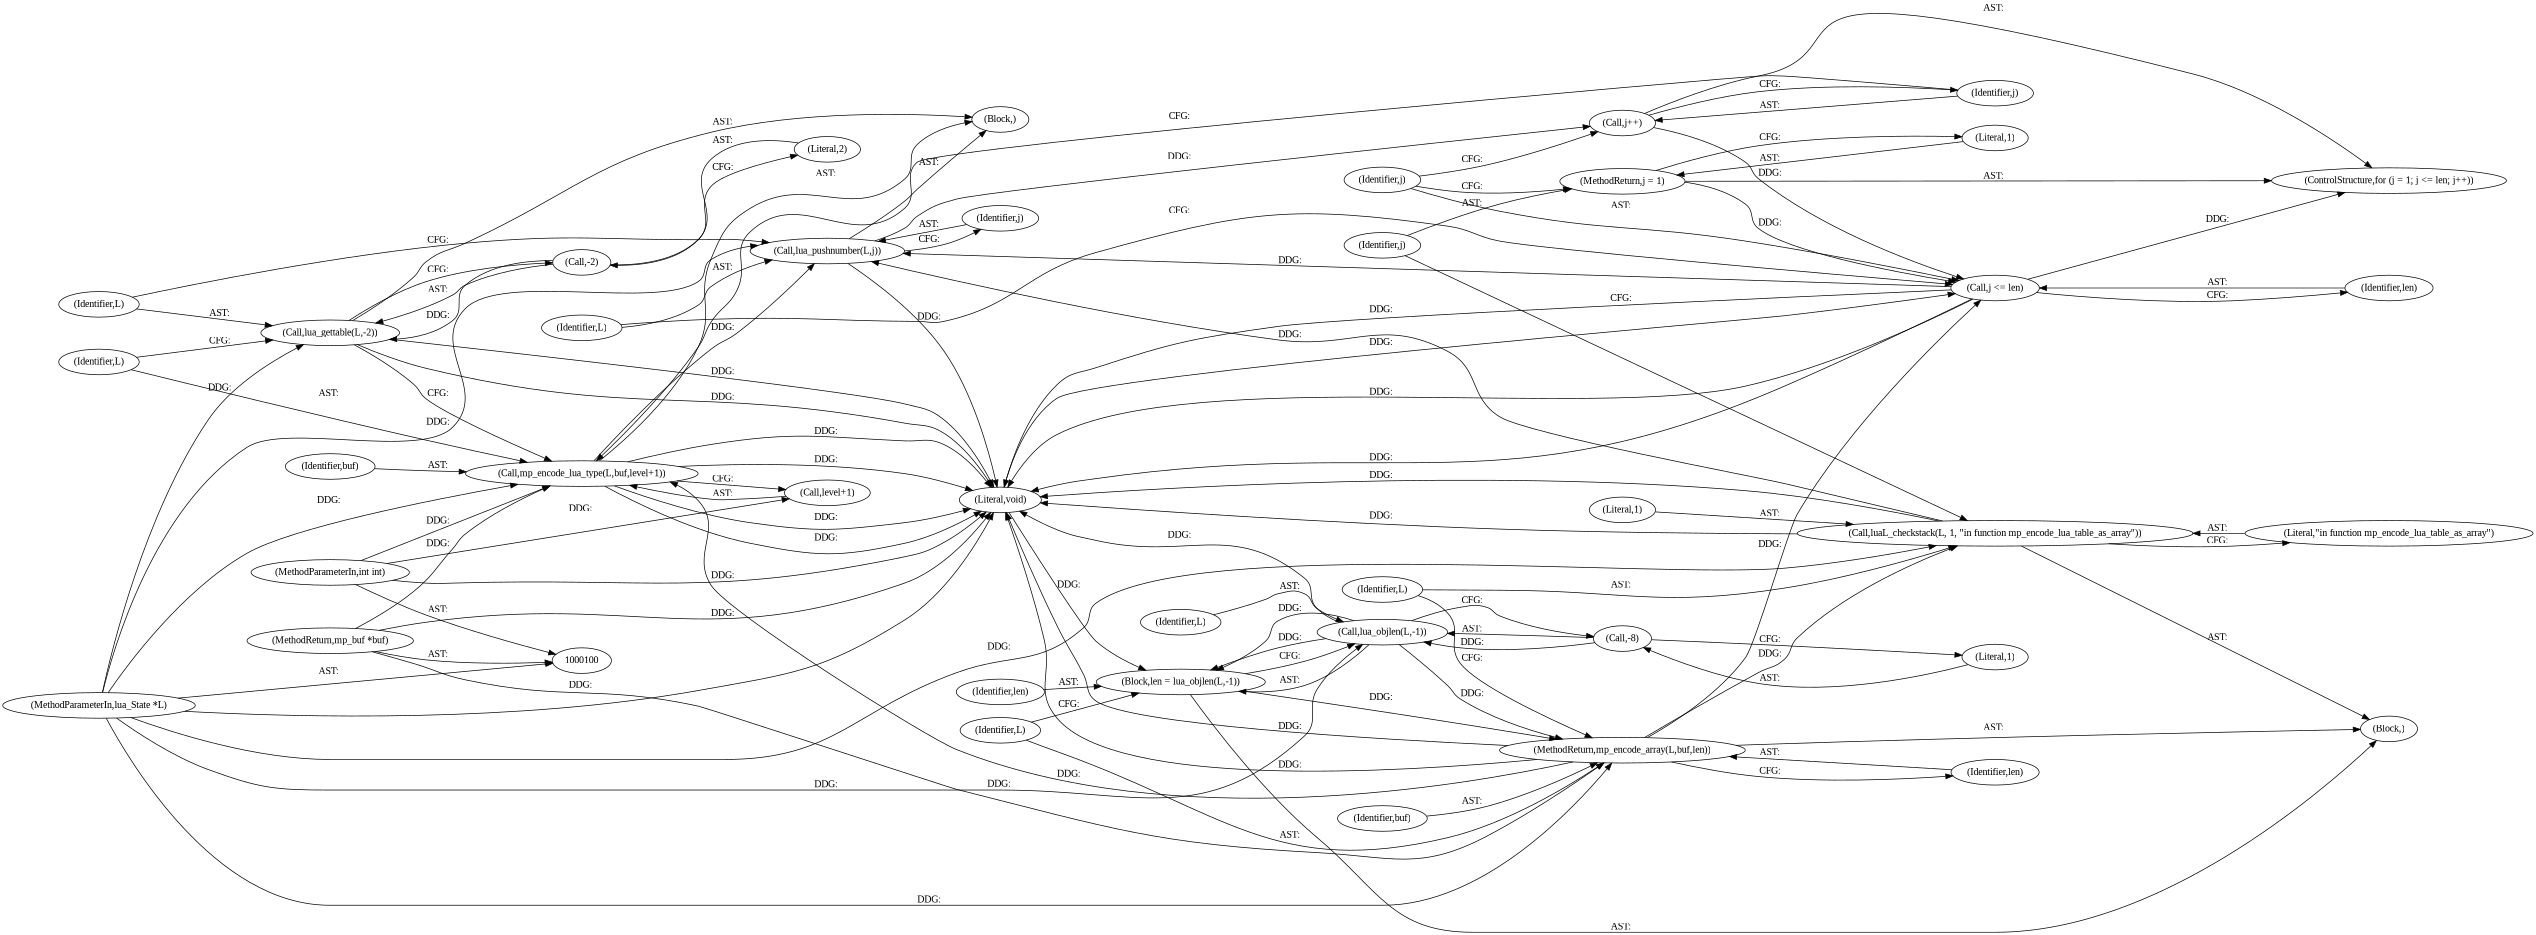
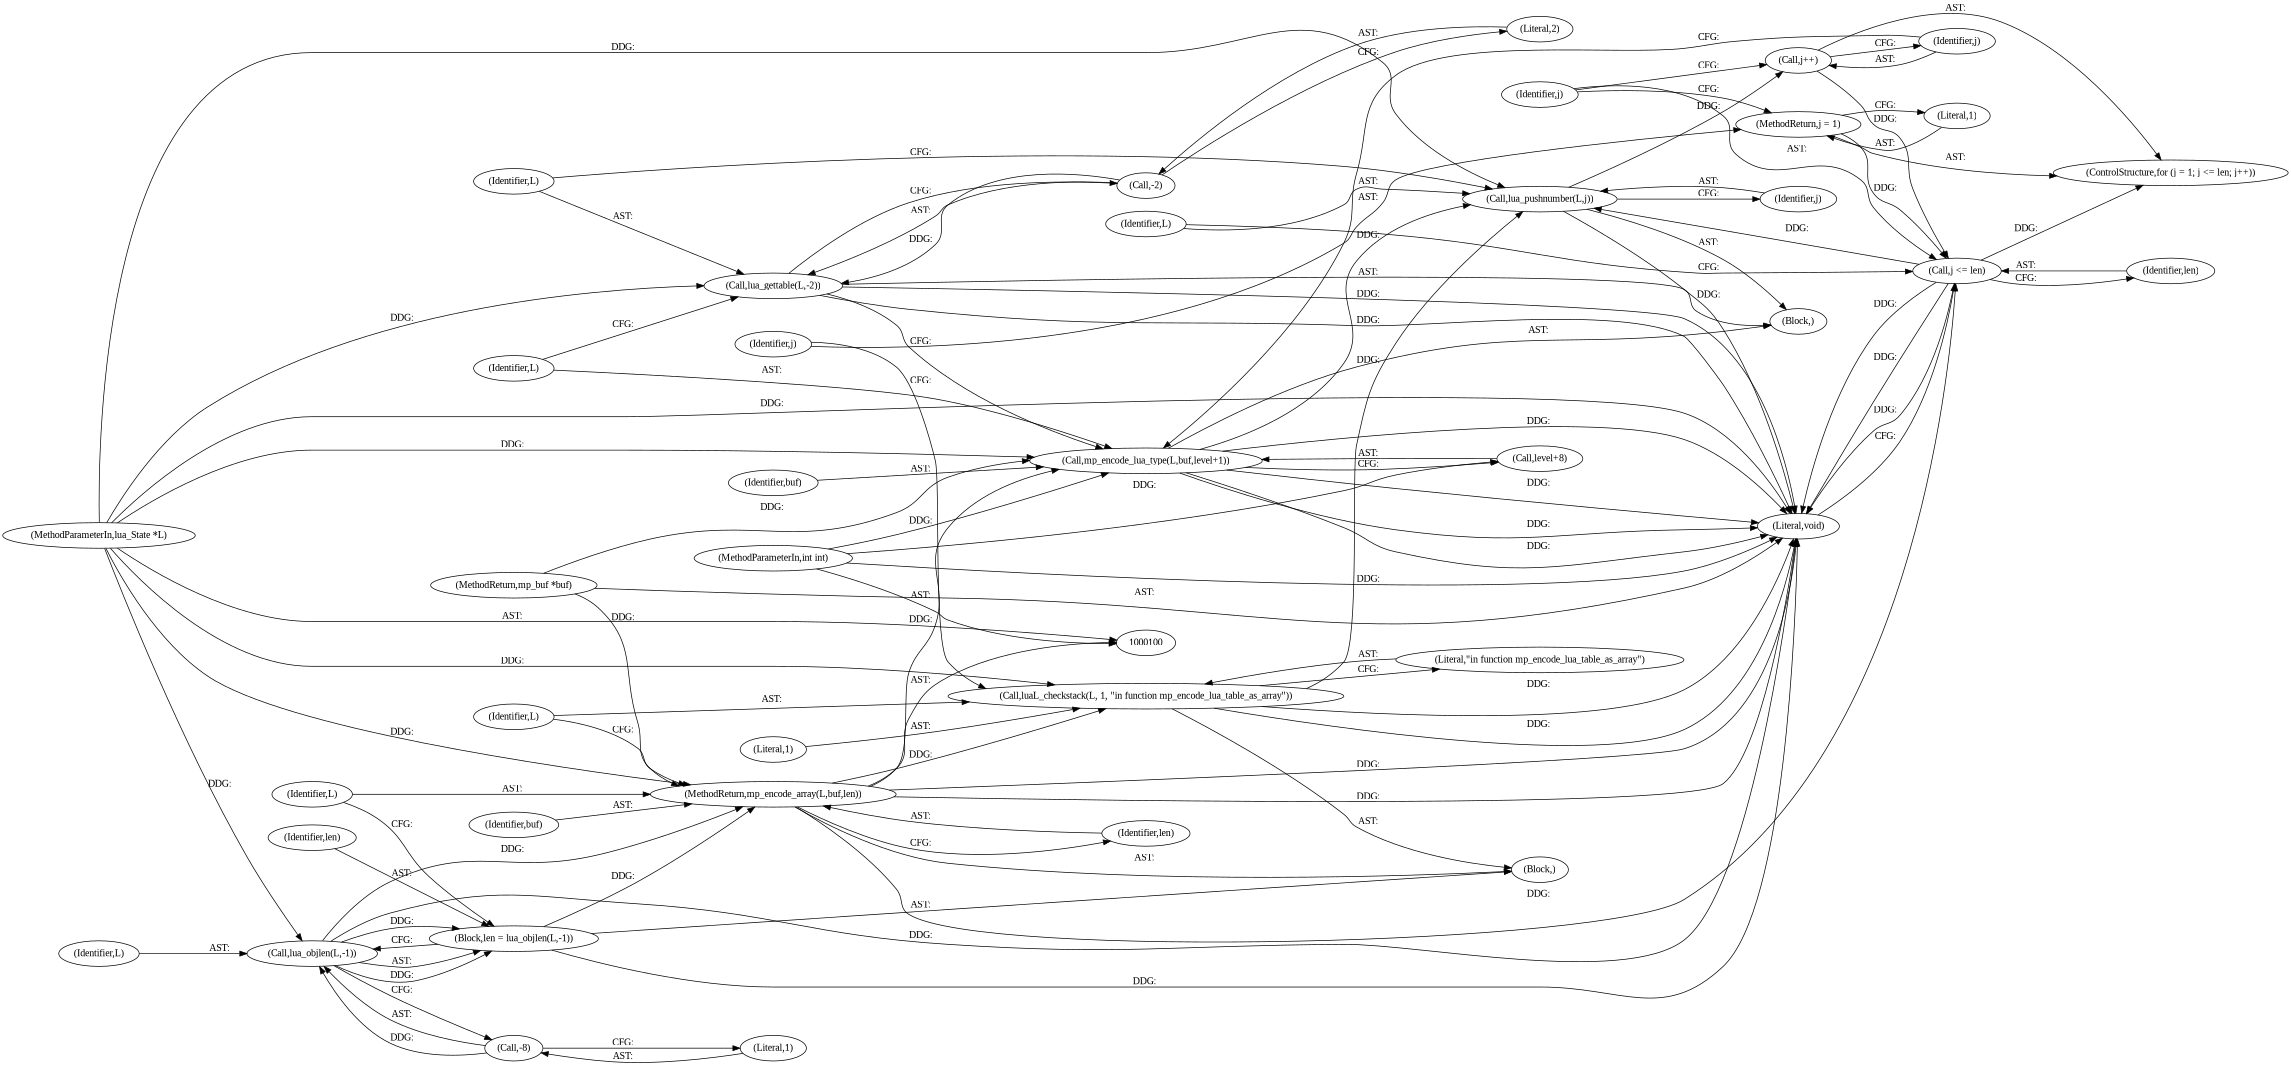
edge "(Literal,void)" -> "(Call,j <= len)": label "DDG: " -> "CFG: "
node "(Call,level+1)": label "(Call,level+1)" -> "(Call,level+8)"
edge "(Literal,void)" -> "(Block,len = lua_objlen(L,-1))": reversed
edge "(MethodReturn,mp_buf *buf)" -> "(Literal,void)": label "DDG: " -> "AST: "
edge "(MethodReturn,mp_buf *buf)" -> "1000100": now "(MethodReturn,mp_encode_array(L,buf,len))" -> "1000100"
